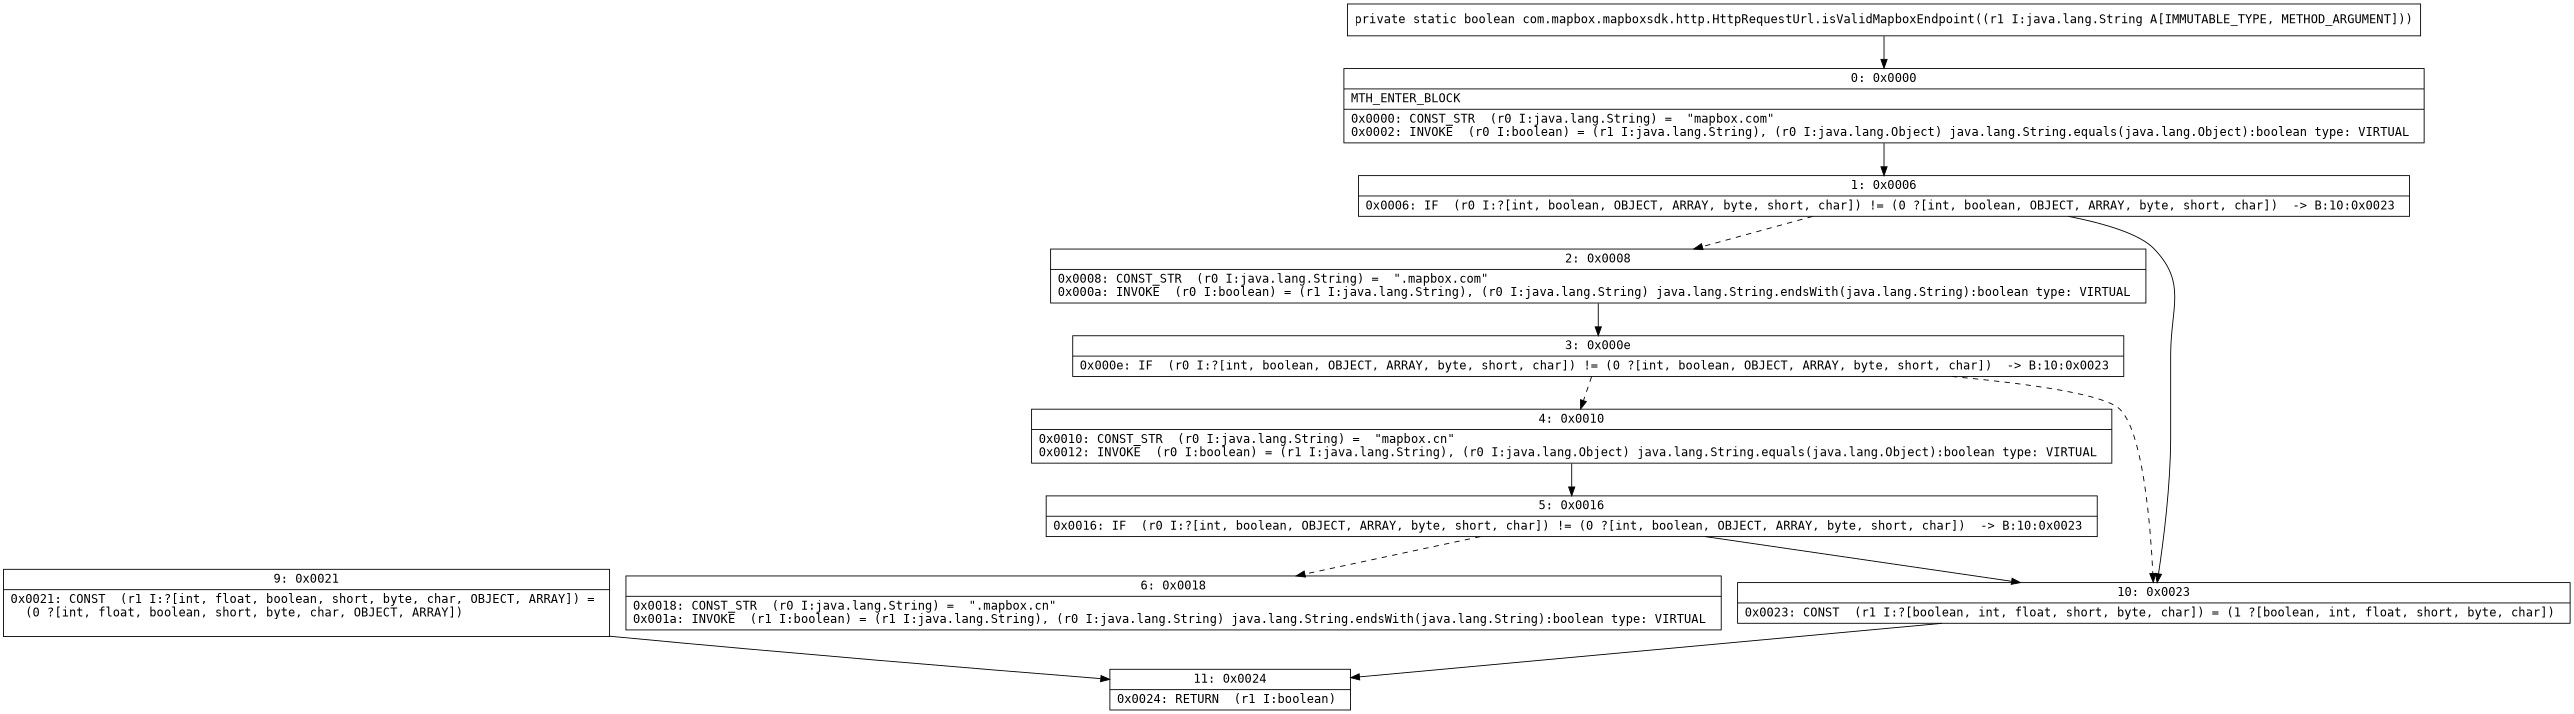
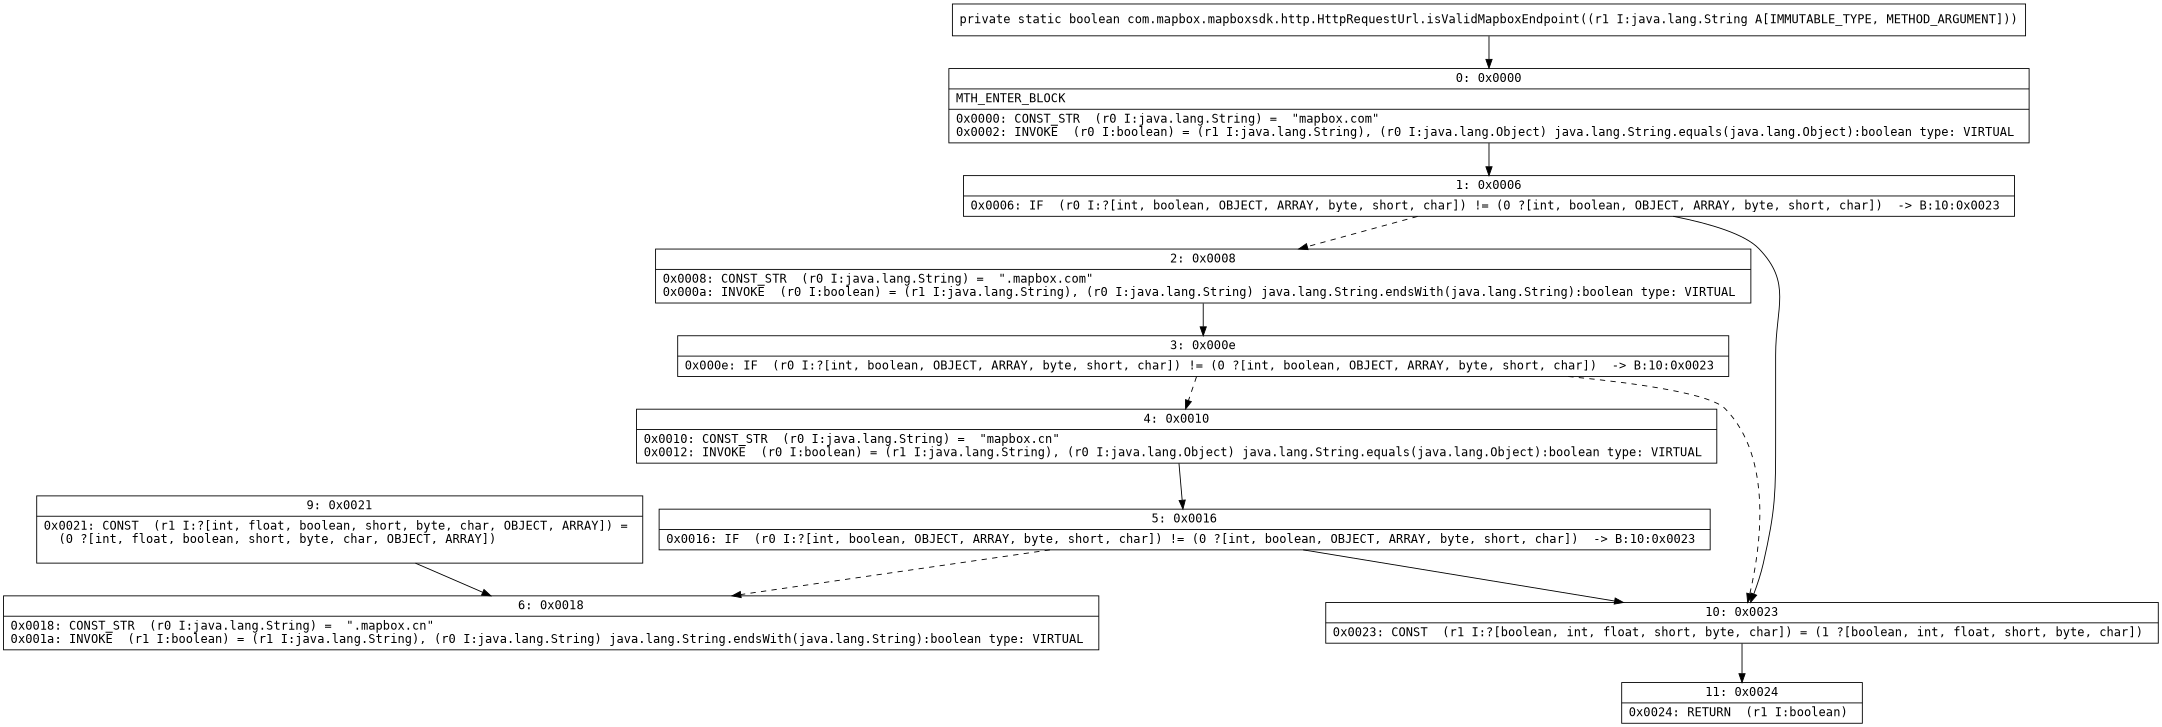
edge "9: 0x0021" -> "11: 0x0024": now "9: 0x0021" -> "6: 0x0018"
